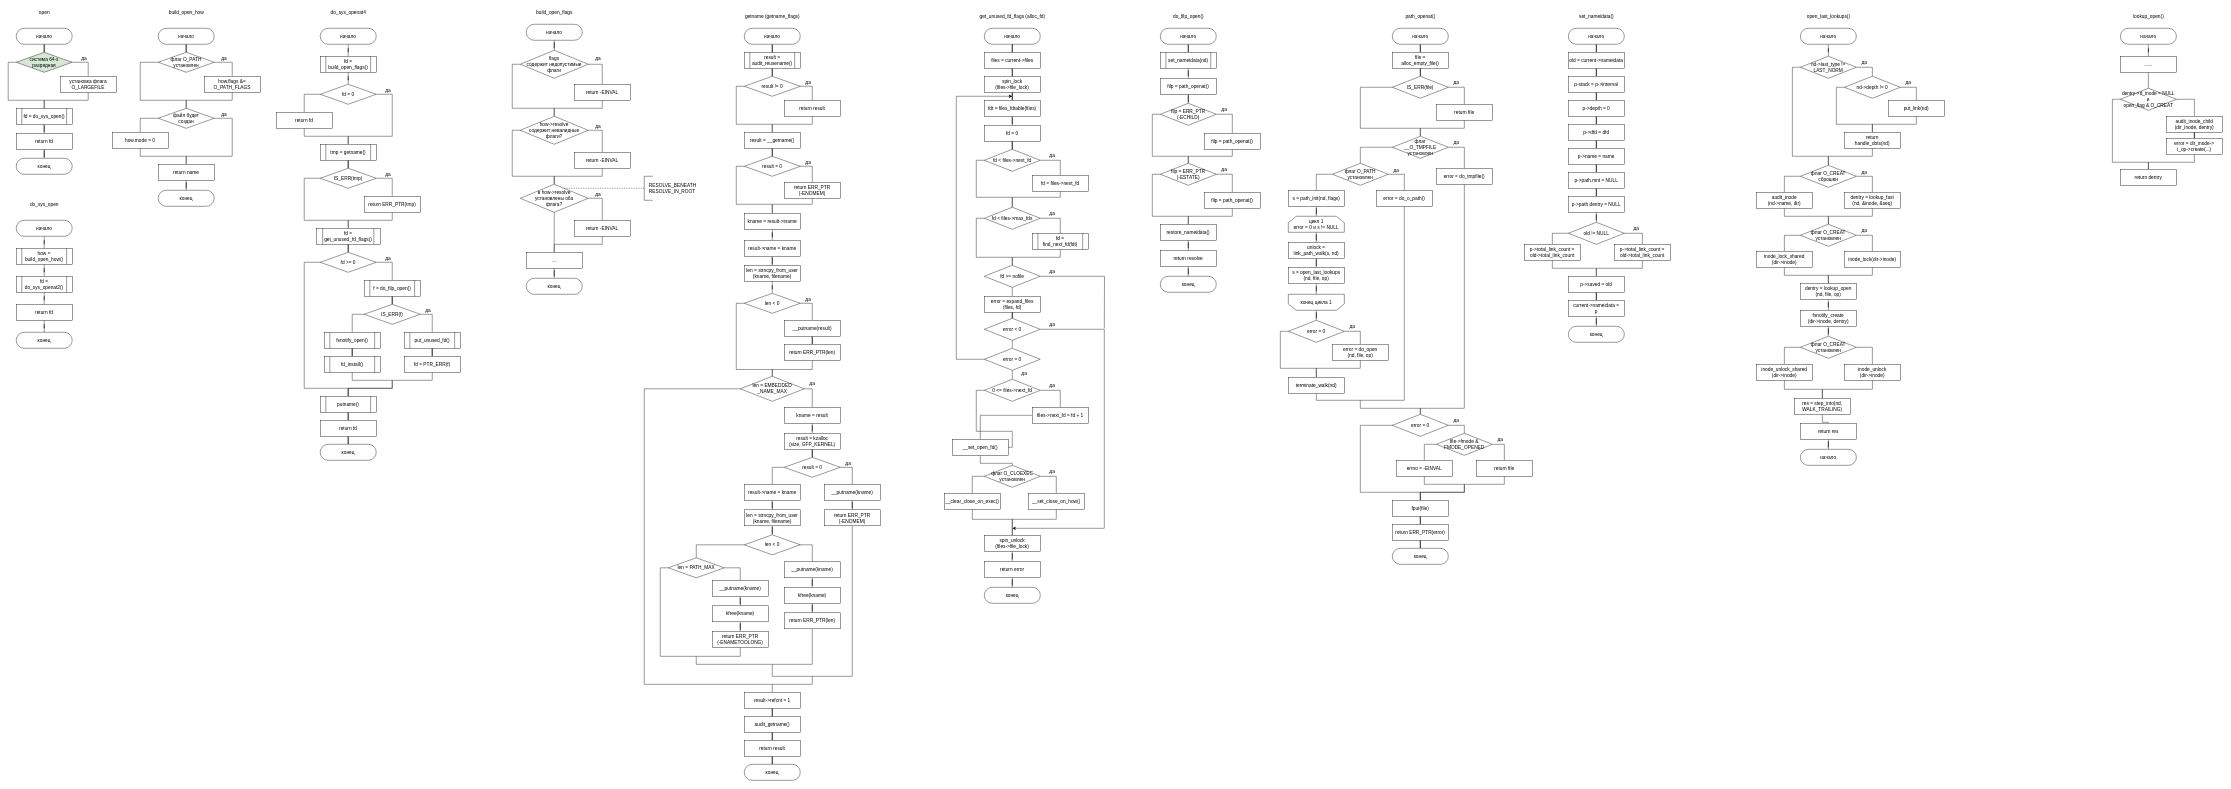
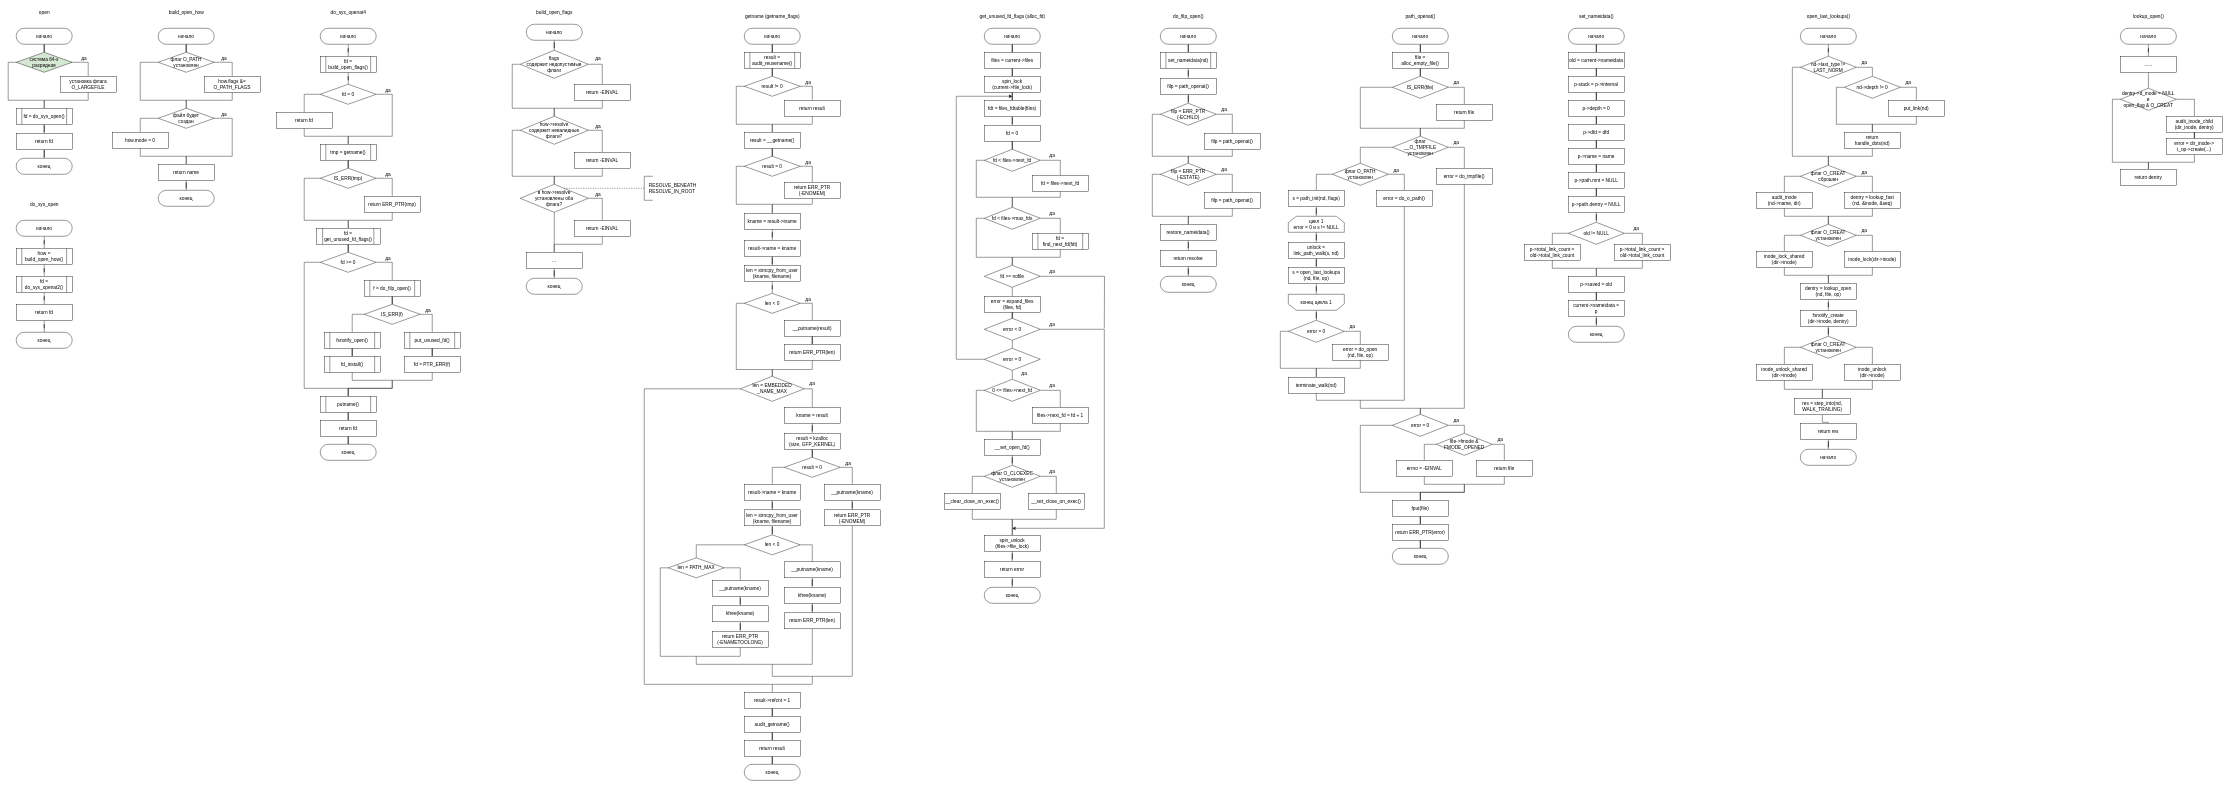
node "spin_lock (files->file_lock)": label "spin_lock (files->file_lock)" -> "spin_lock (current->file_lock)"
node "__set_open_fd()": moved (980, 447) -> (1012, 447)
node "__set_close_on_how()": label "__set_close_on_how()" -> "__set_close_on_exec()"
